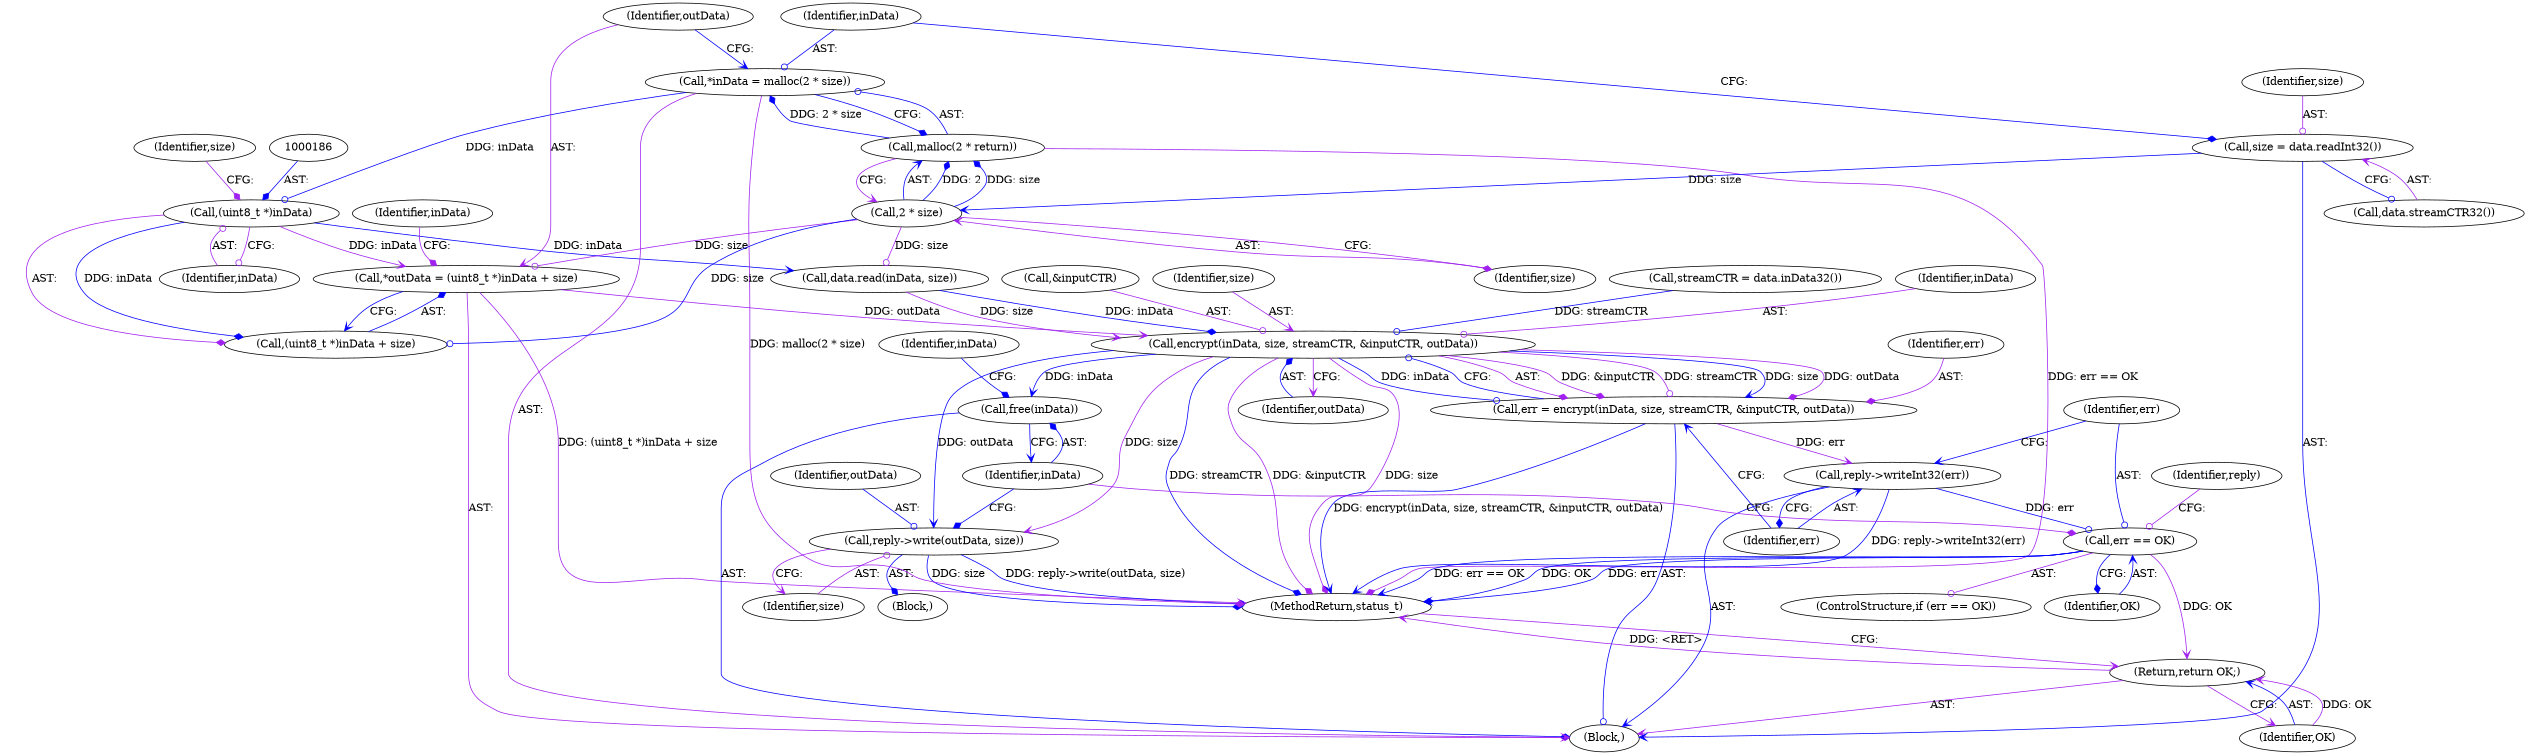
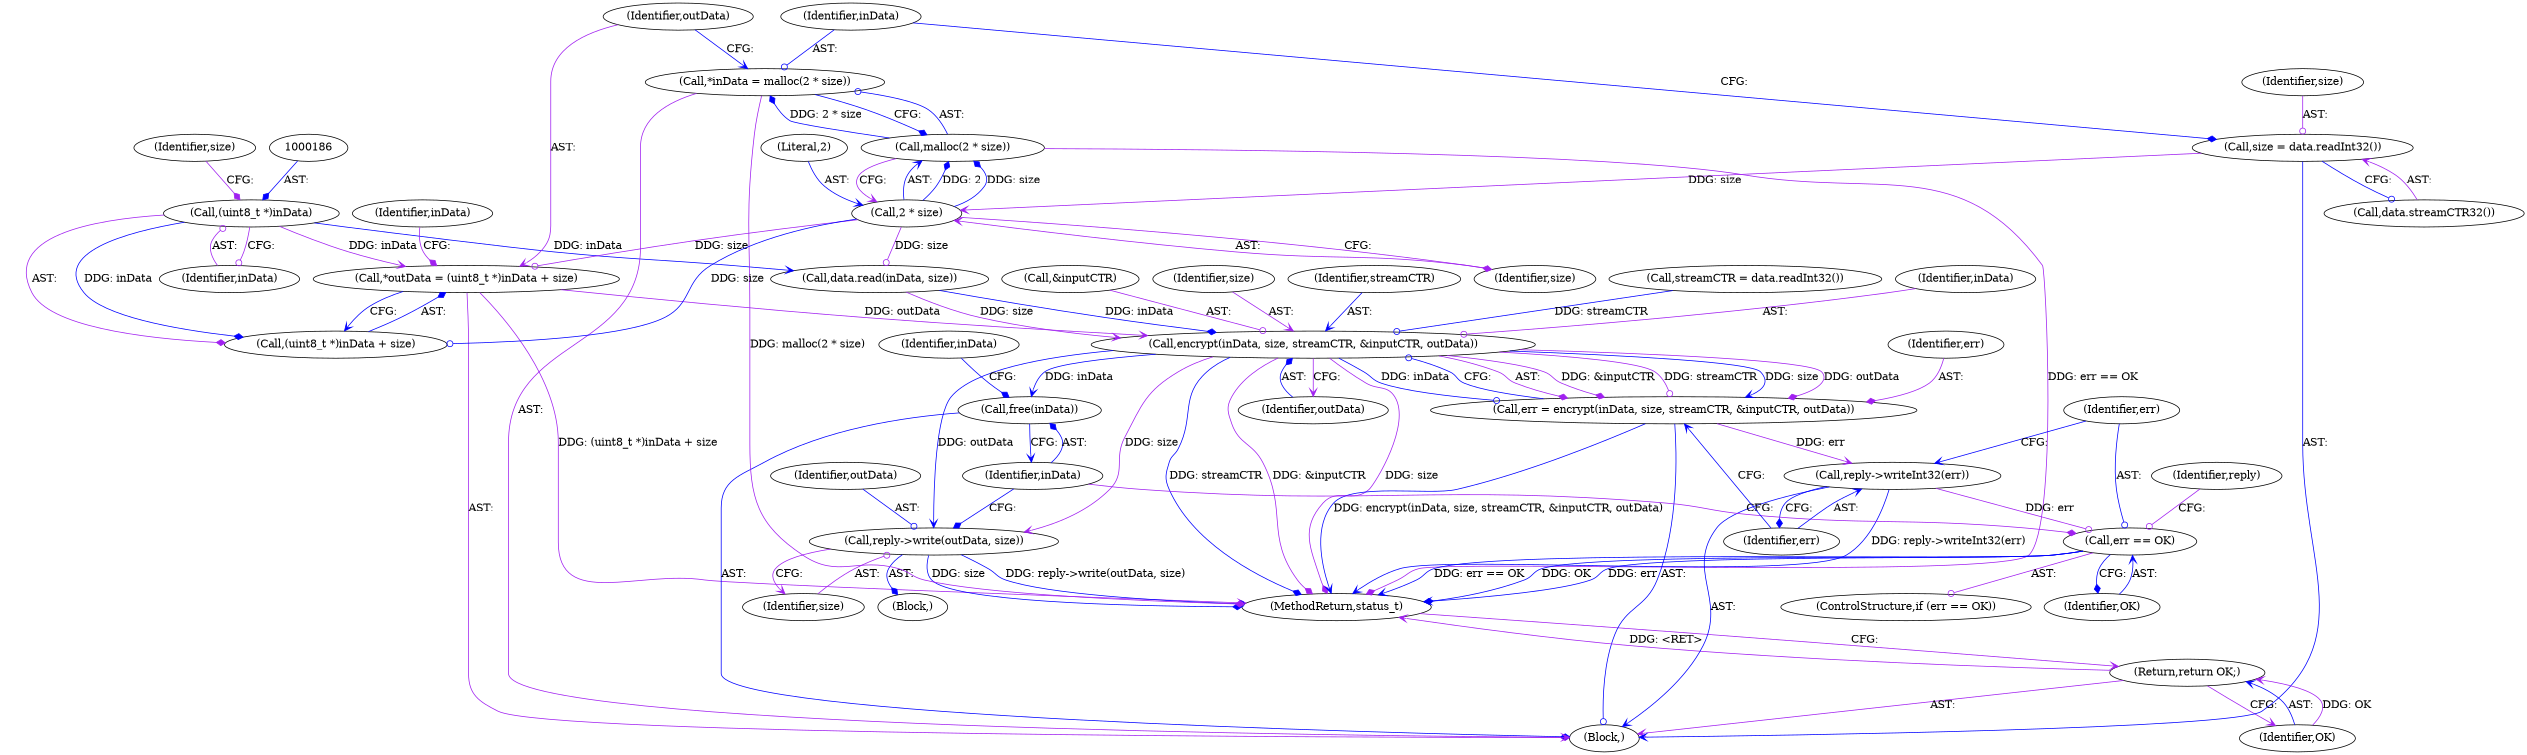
edge "(Call,*inData = malloc(2 * size))" -> "(Call,(uint8_t *)inData)": removed, label "DDG: inData"
node "(Literal,2)": added
node "(Call,malloc(2 * return))": label "(Call,malloc(2 * return))" -> "(Call,malloc(2 * size))"
edge "(Call,size = data.readInt32())" -> "(Call,2 * size)": color blue -> purple
node "(Identifier,streamCTR)": added
node "(Call,streamCTR = data.inData32())": label "(Call,streamCTR = data.inData32())" -> "(Call,streamCTR = data.readInt32())"
edge "(Call,reply->writeInt32(err))" -> "(Call,err == OK)": color blue -> purple
edge "(Call,err == OK)" -> "(Return,return OK;)": removed, label "DDG: OK"
